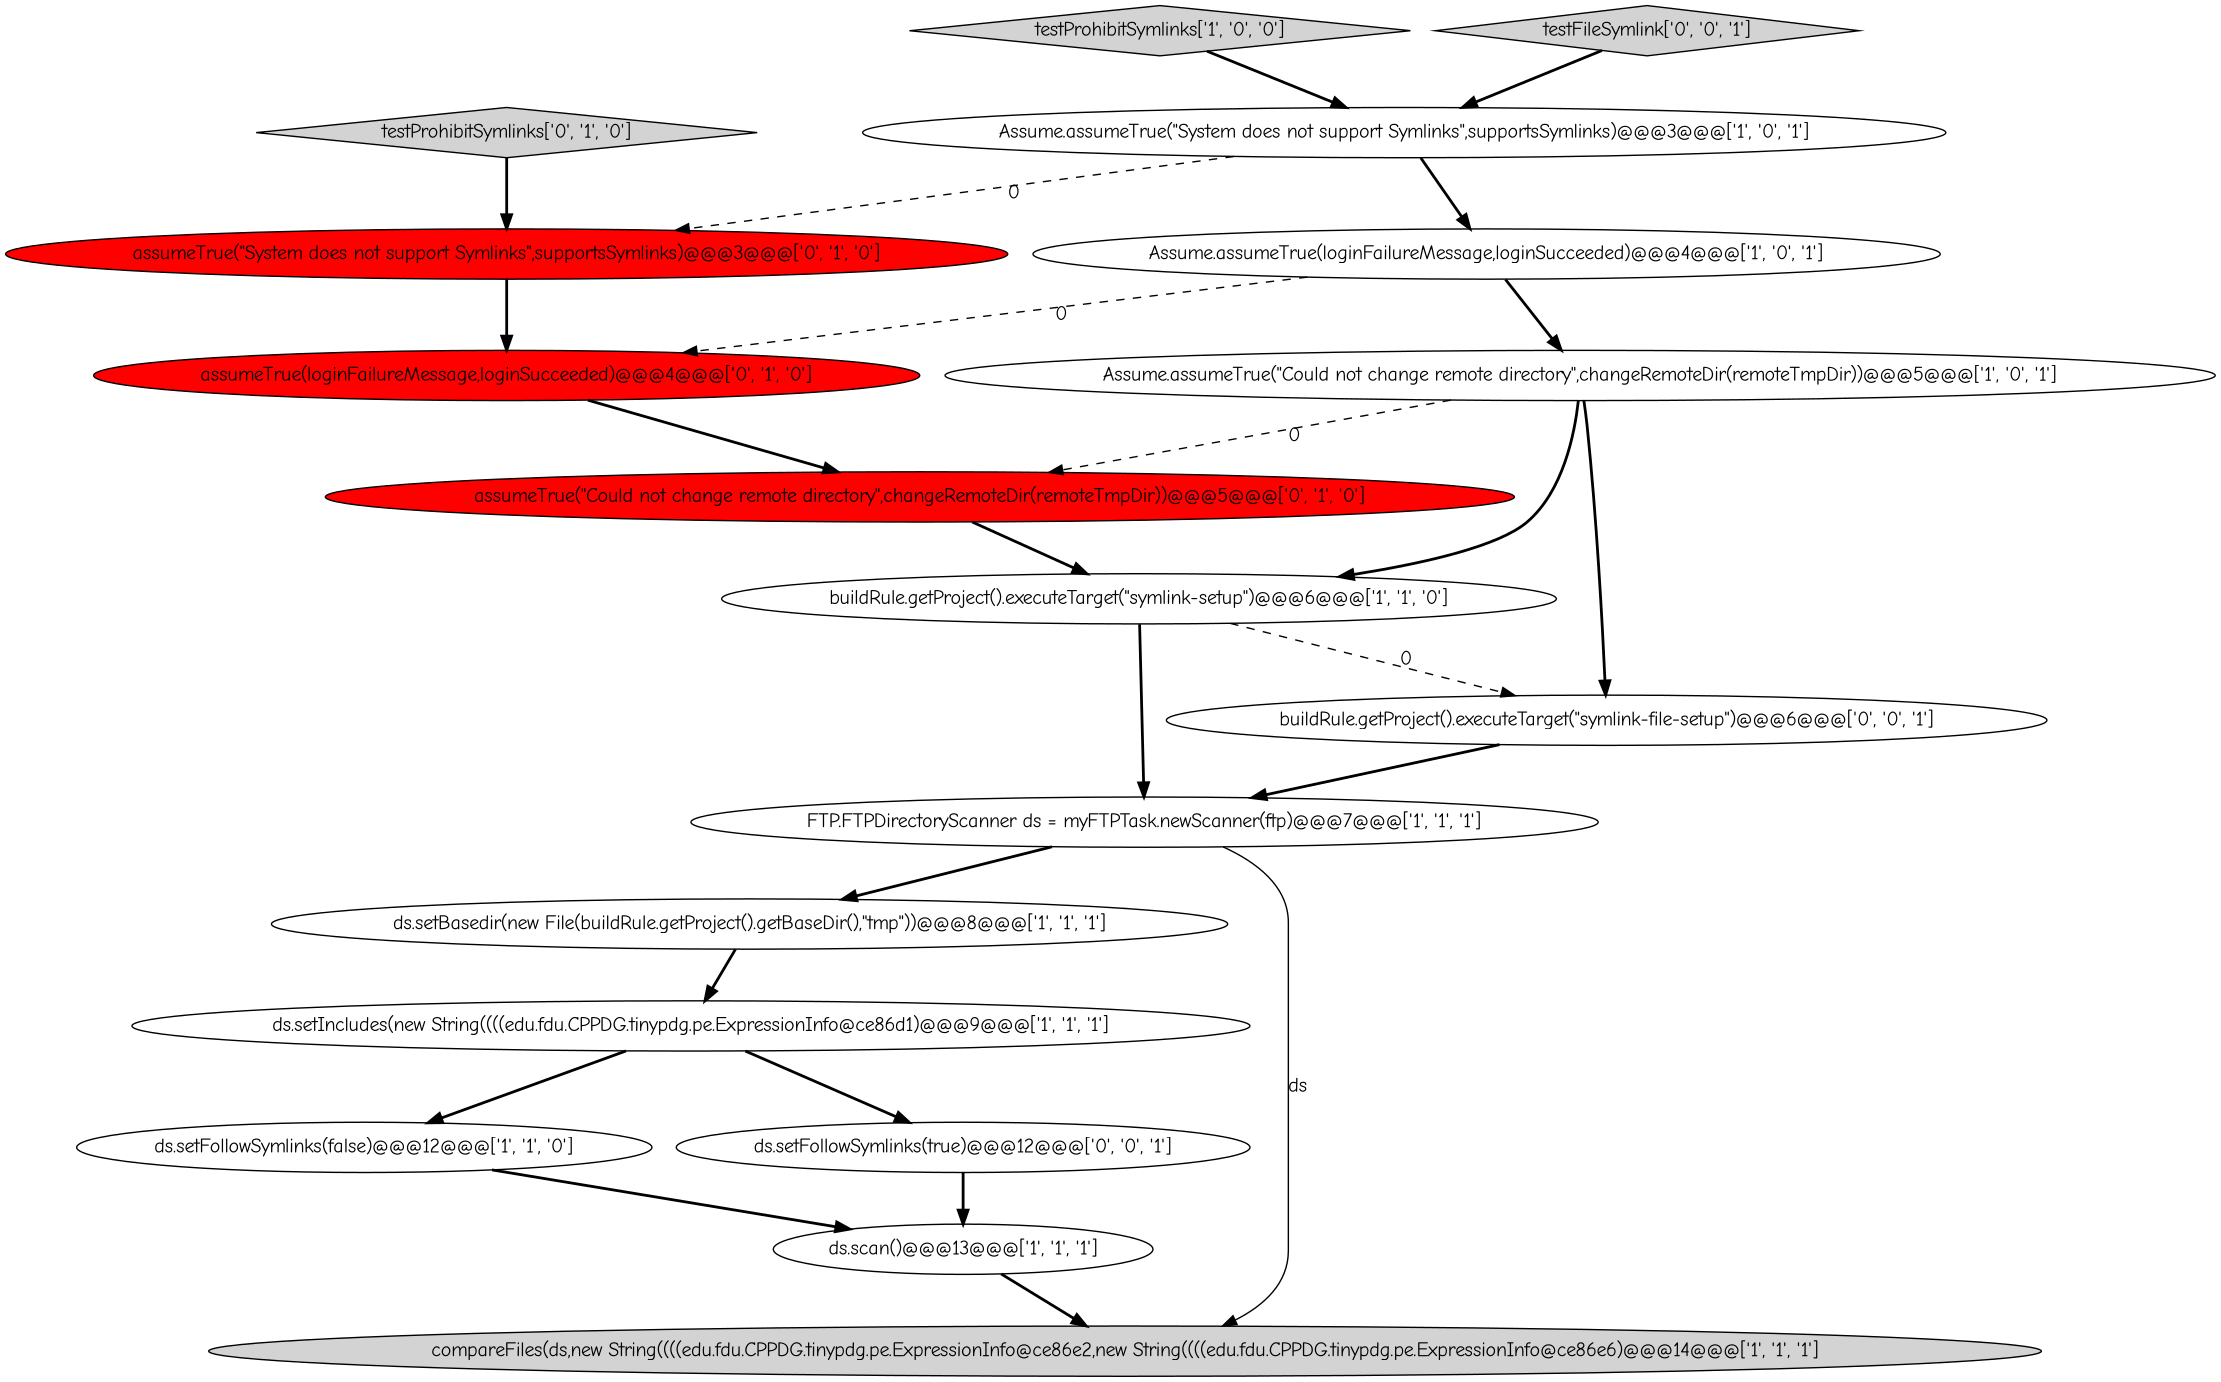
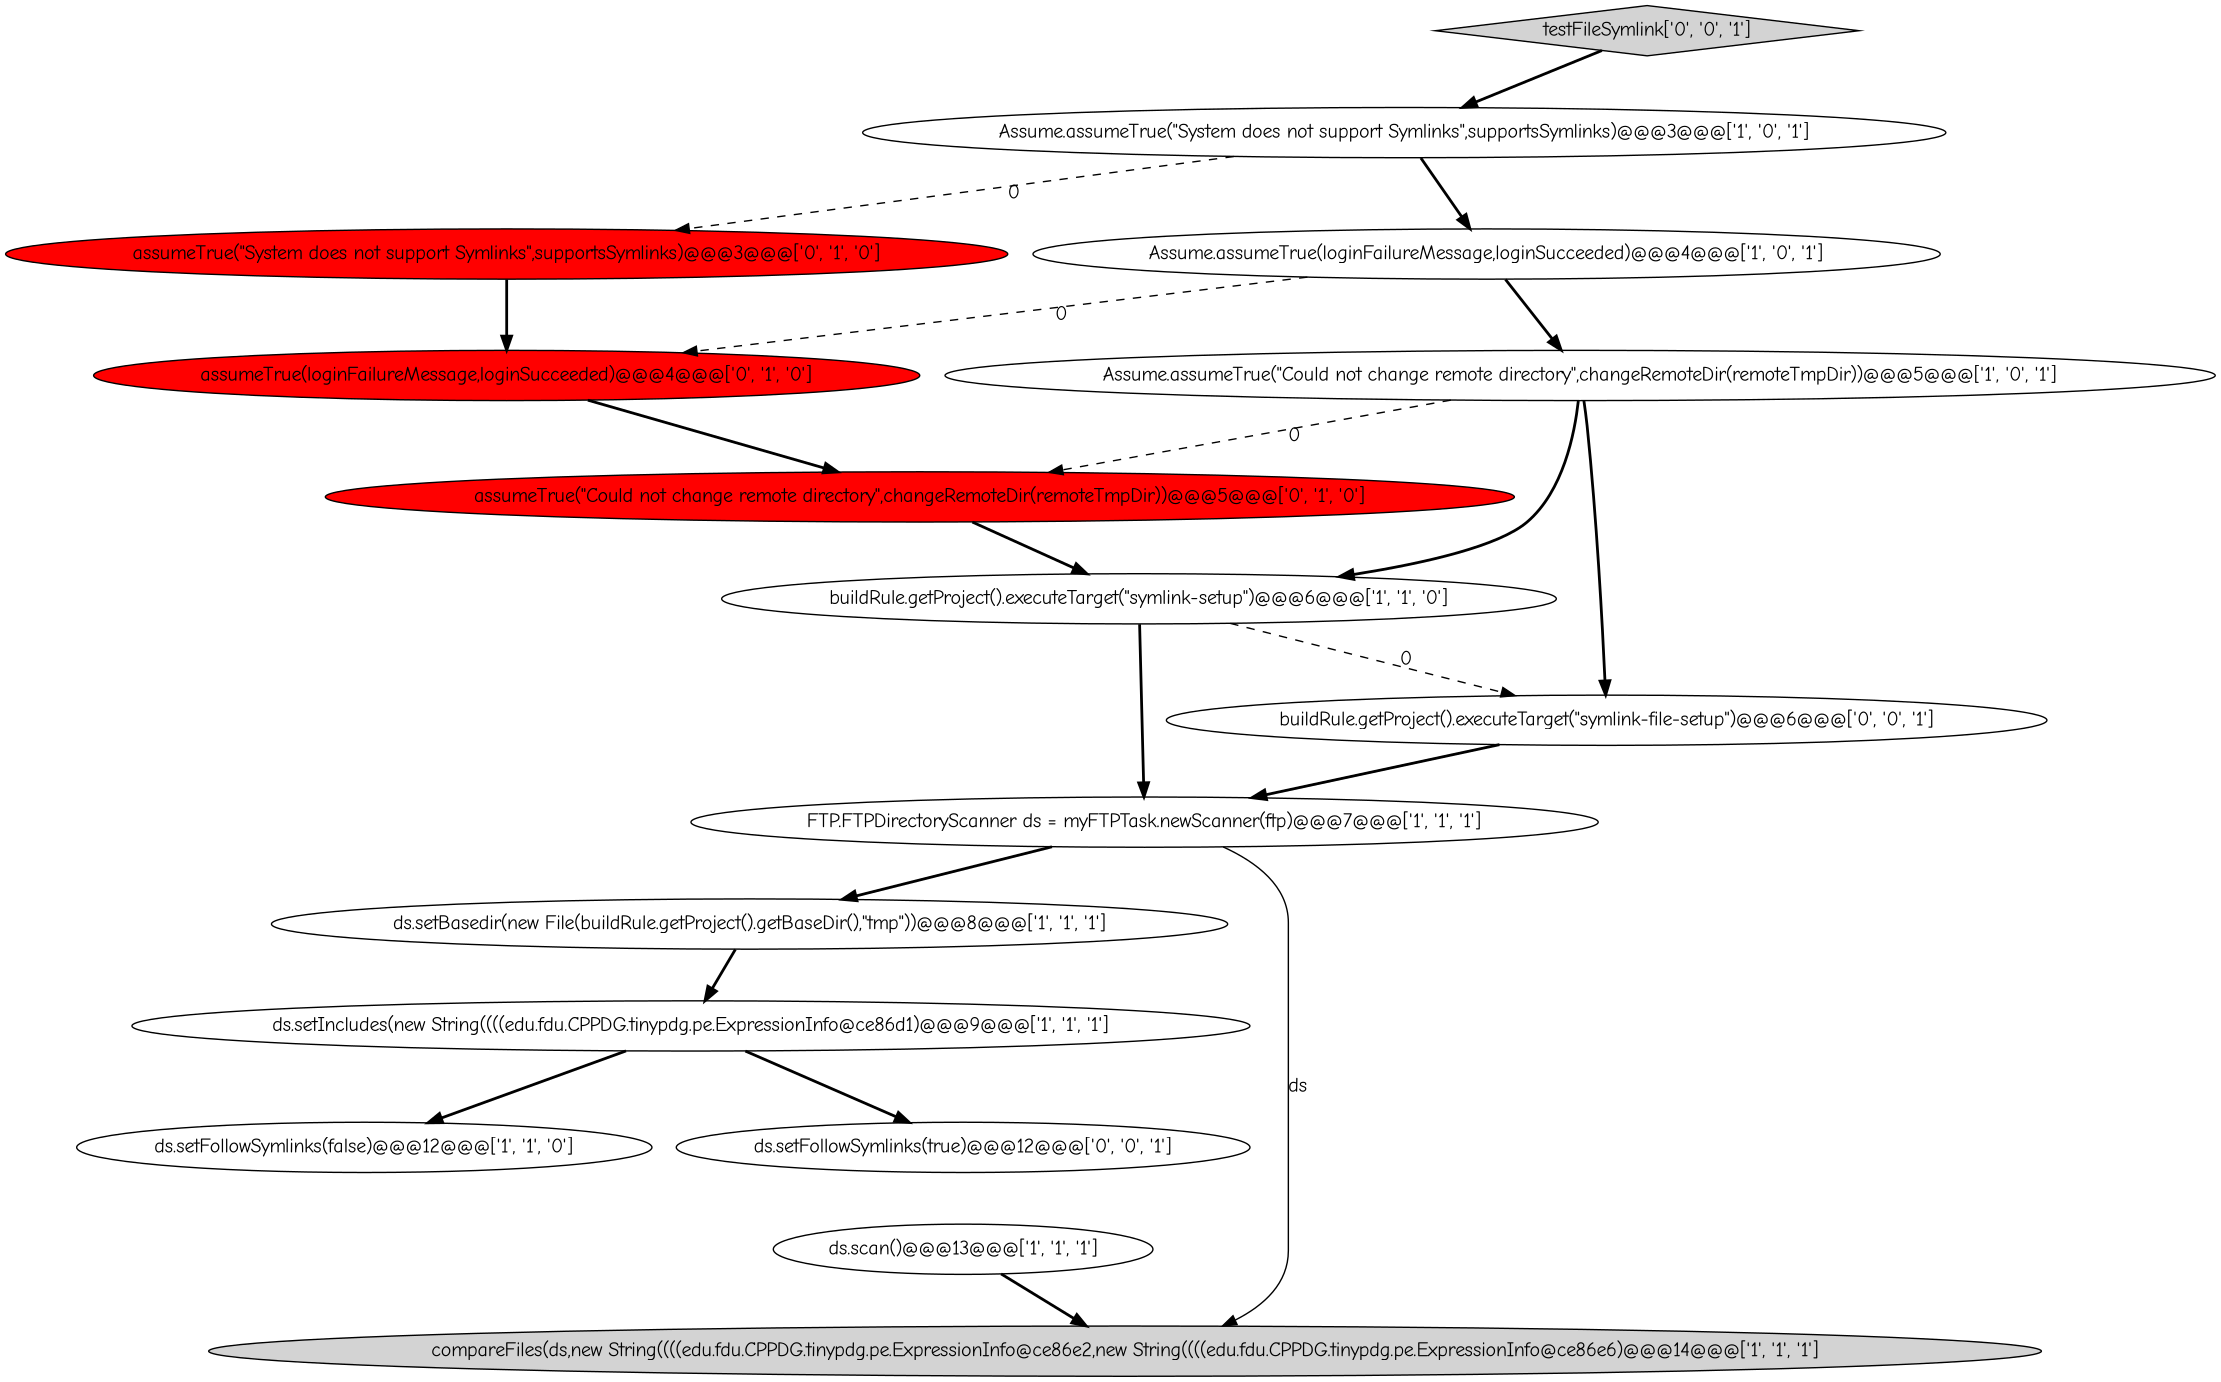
node "testProhibitSymlinks['1', '0', '0']": removed
node "testProhibitSymlinks['0', '1', '0']": removed
edge "ds.setFollowSymlinks(true)@@@12@@@['0', '0', '1']" -> "ds.scan()@@@13@@@['1', '1', '1']": removed
edge "ds.setFollowSymlinks(false)@@@12@@@['1', '1', '0']" -> "ds.scan()@@@13@@@['1', '1', '1']": removed
